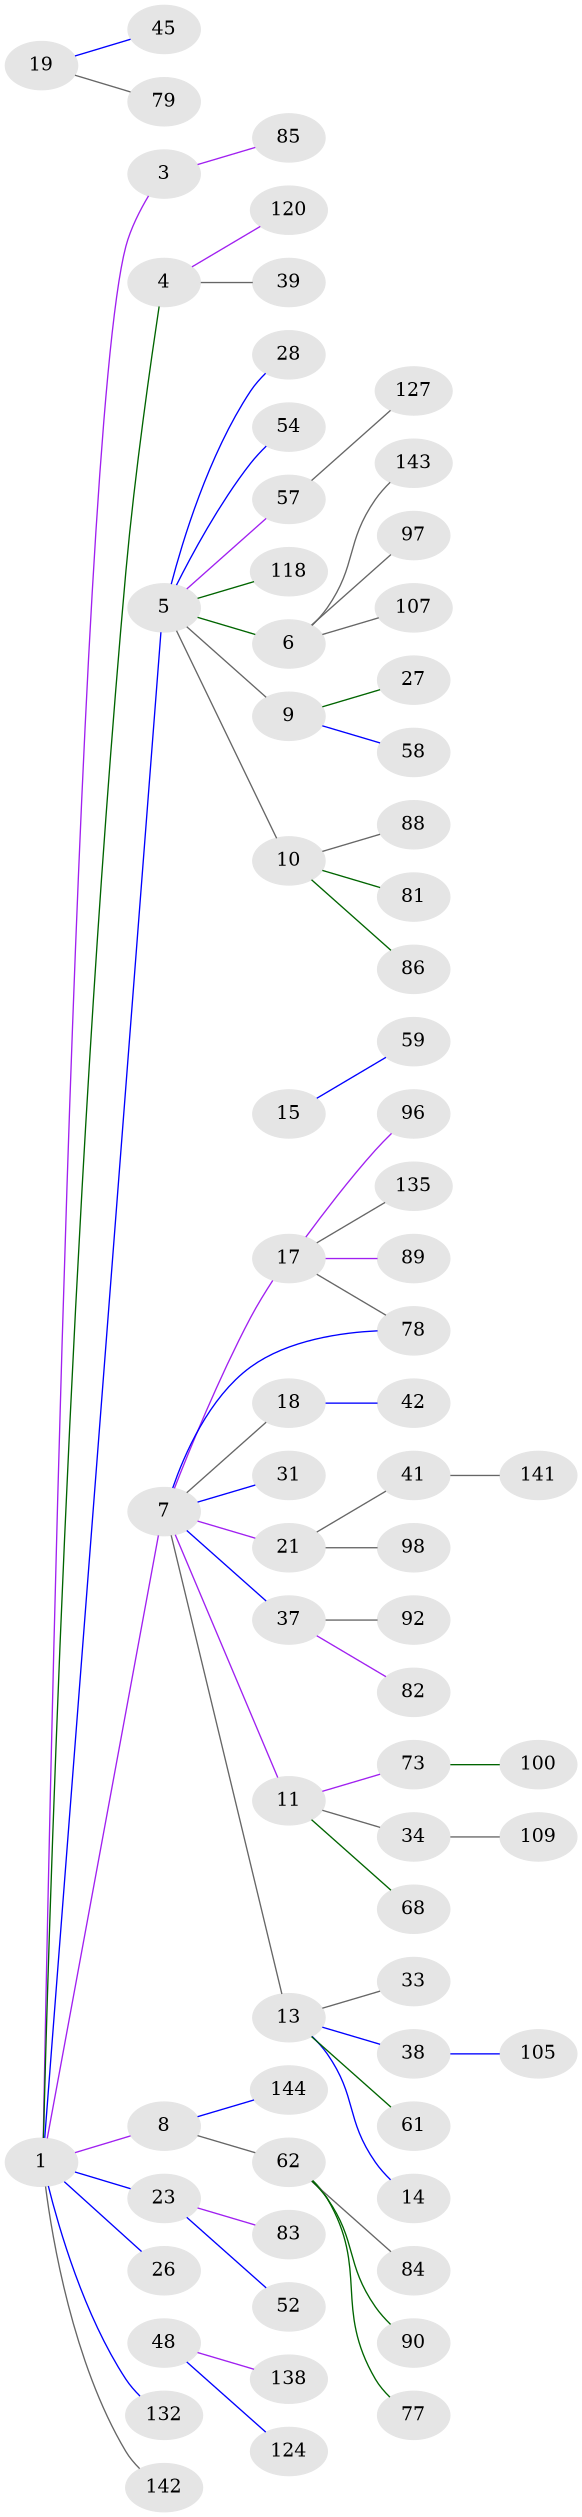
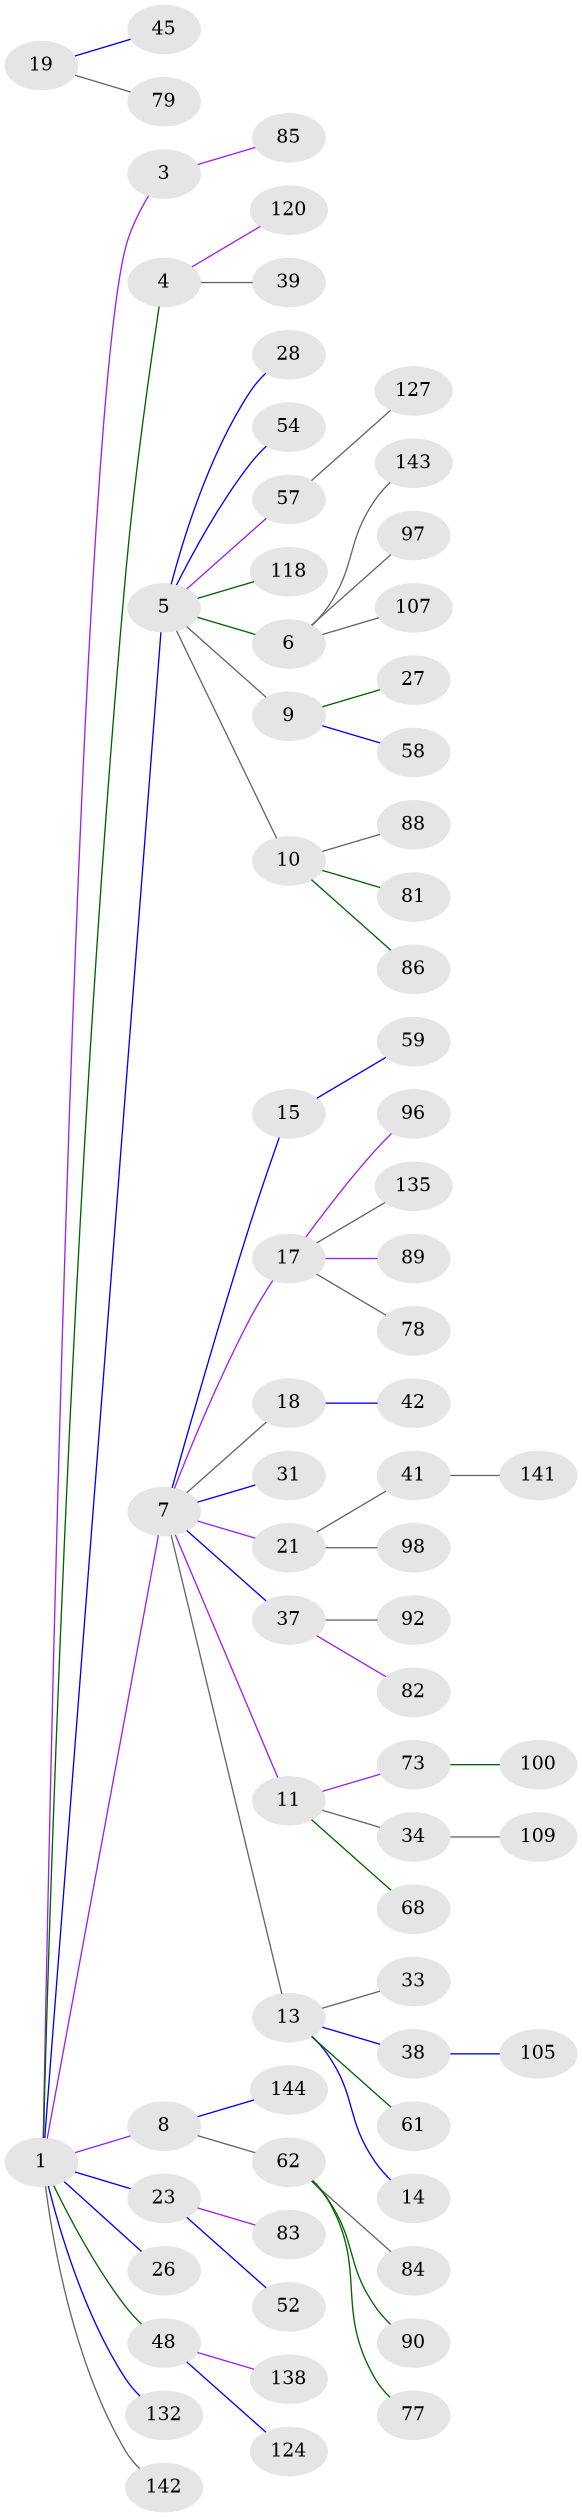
edge "78" -- "7": now "15" -- "7"
edge "1" -- "48": added
